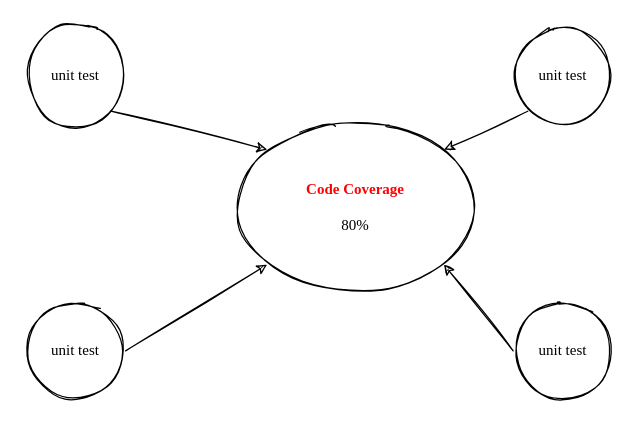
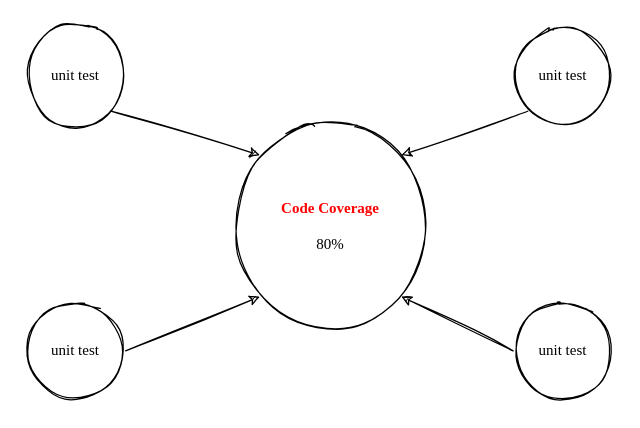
node "Code Coverage 80%": size 250x163 -> 200x200
